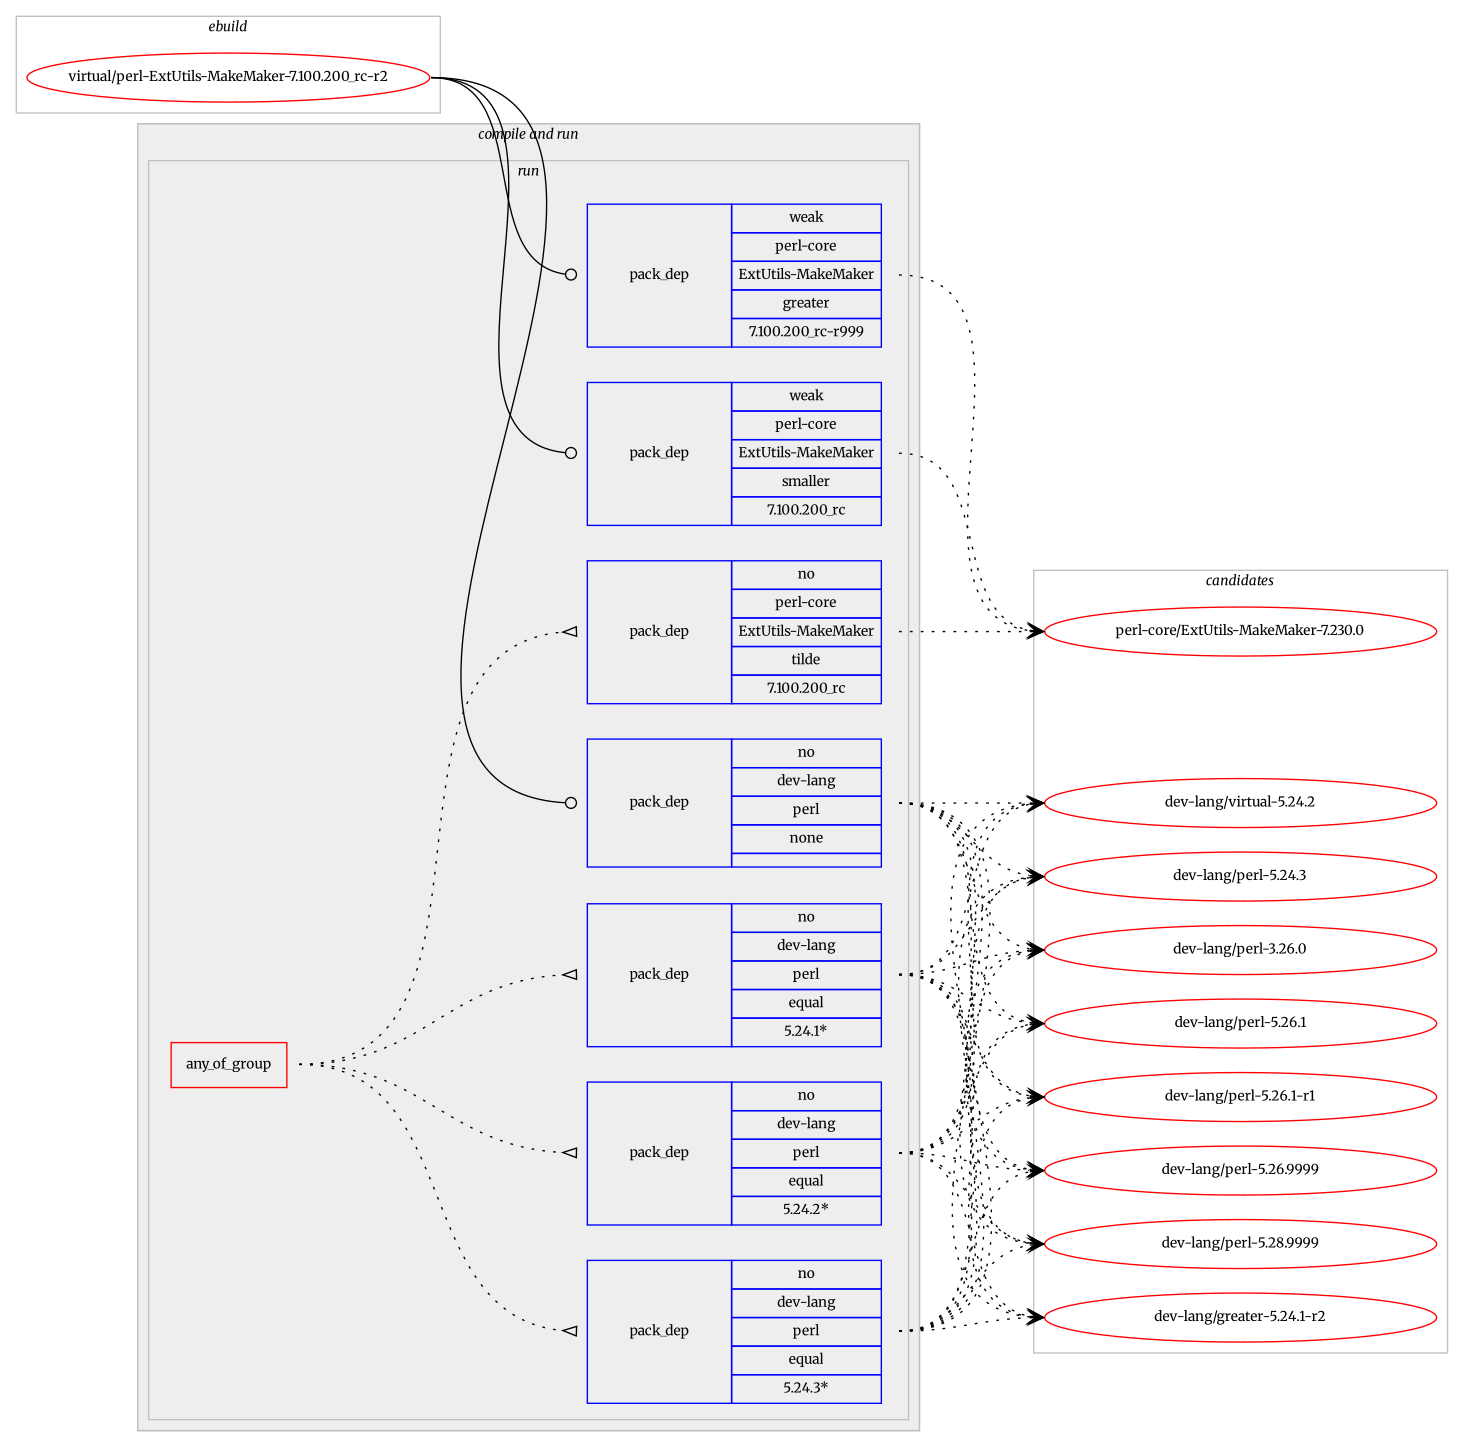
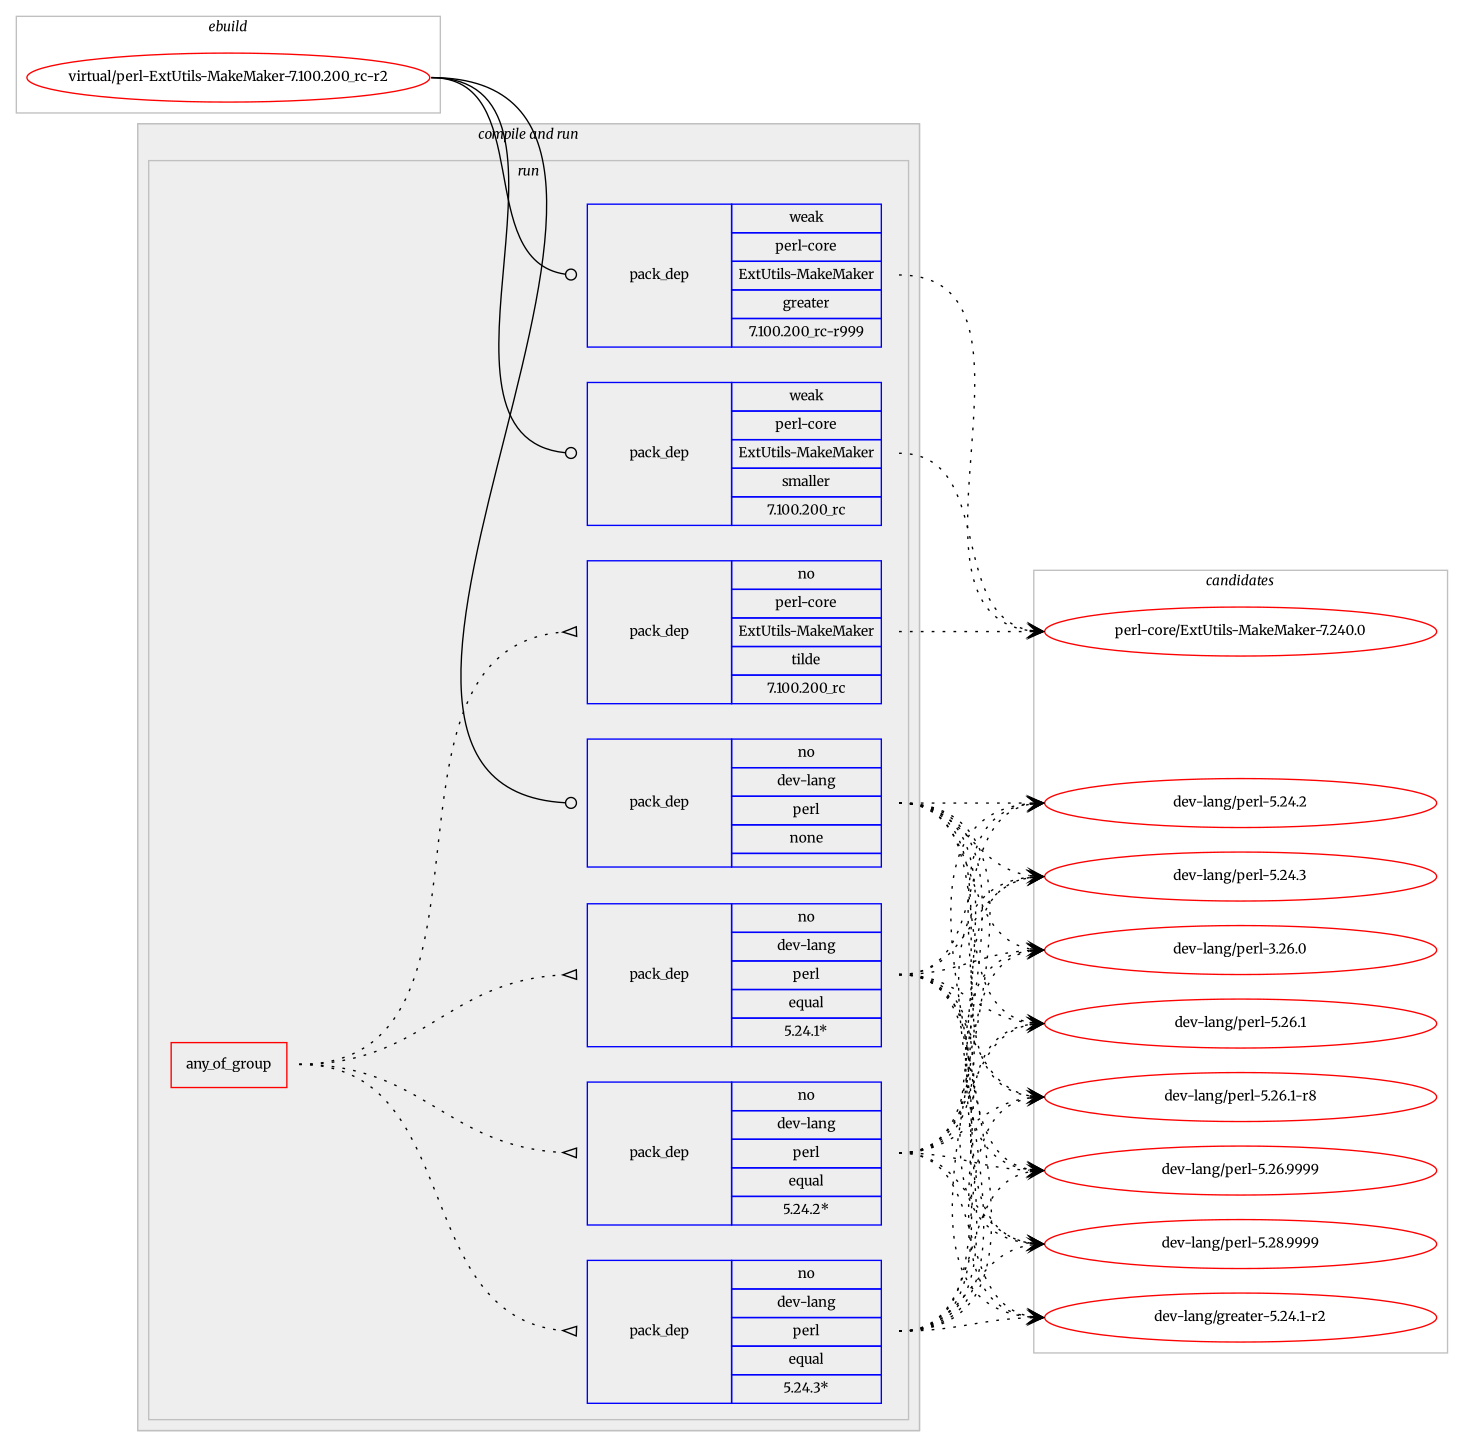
node "perl-core/ExtUtils-MakeMaker-7.230.0": label "perl-core/ExtUtils-MakeMaker-7.230.0" -> "perl-core/ExtUtils-MakeMaker-7.240.0"
node "dev-lang/virtual-5.24.2": label "dev-lang/virtual-5.24.2" -> "dev-lang/perl-5.24.2"
node "dev-lang/perl-5.26.1-r1": label "dev-lang/perl-5.26.1-r1" -> "dev-lang/perl-5.26.1-r8"
